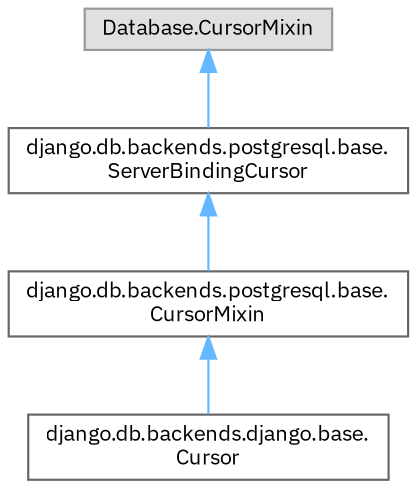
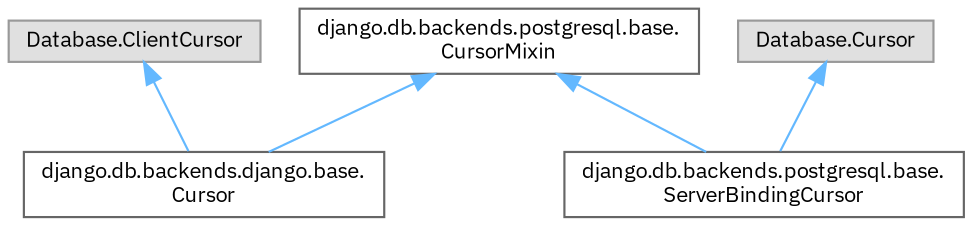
node "Database.CursorMixin": label "Database.CursorMixin" -> "Database.Cursor"
node "Database.ClientCursor": added
edge "django.db.backends.postgresql.base. CursorMixin" -> "django.db.backends.postgresql.base. ServerBindingCursor": reversed
